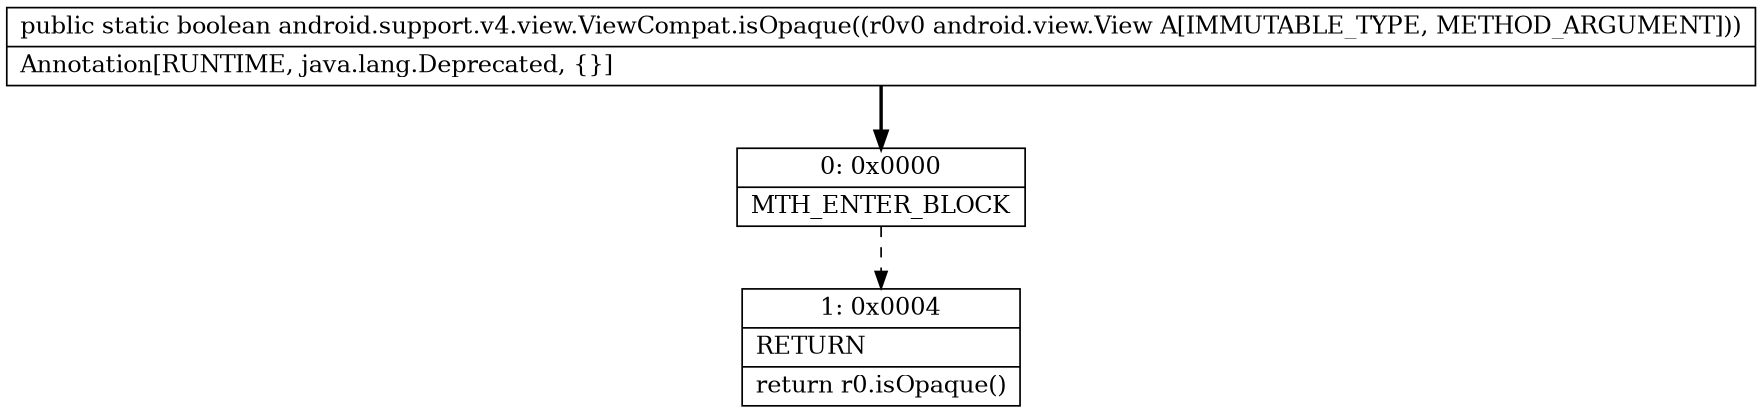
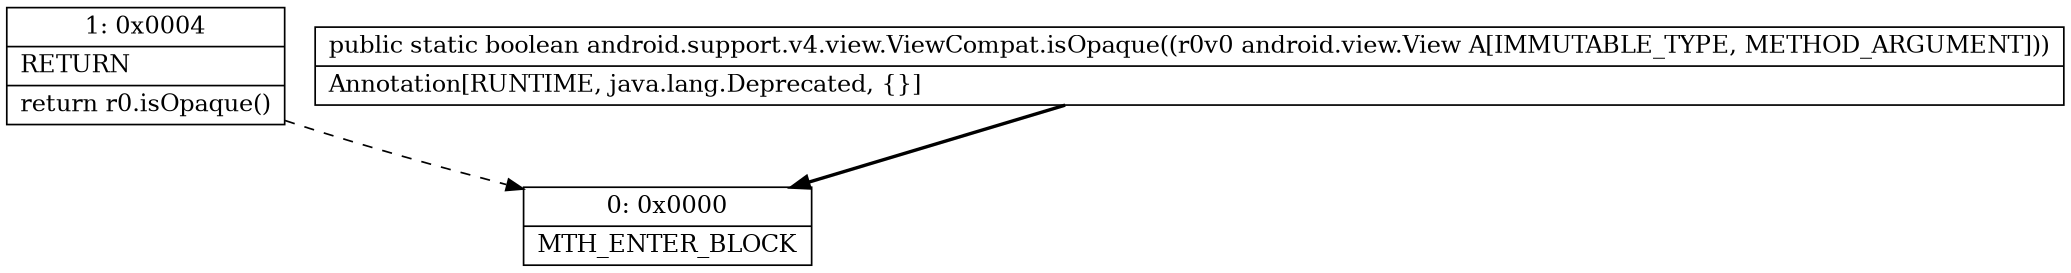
edge "0: 0x0000" -> "1: 0x0004": reversed
